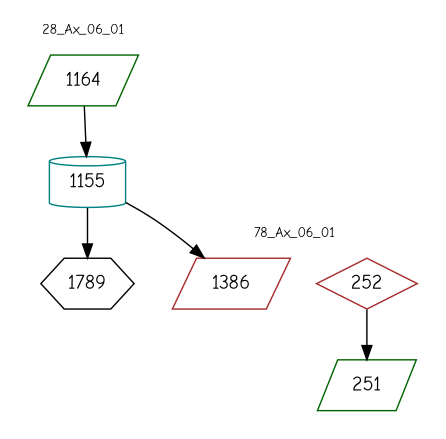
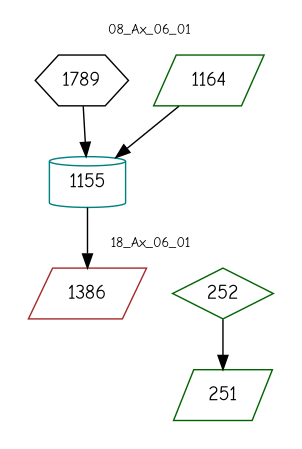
cluster "28_Ax_06_01": label "28_Ax_06_01" -> "08_Ax_06_01"
edge "1155" -> "1789": reversed
cluster "78_Ax_06_01": label "78_Ax_06_01" -> "18_Ax_06_01"
node "252": color brown -> darkgreen
